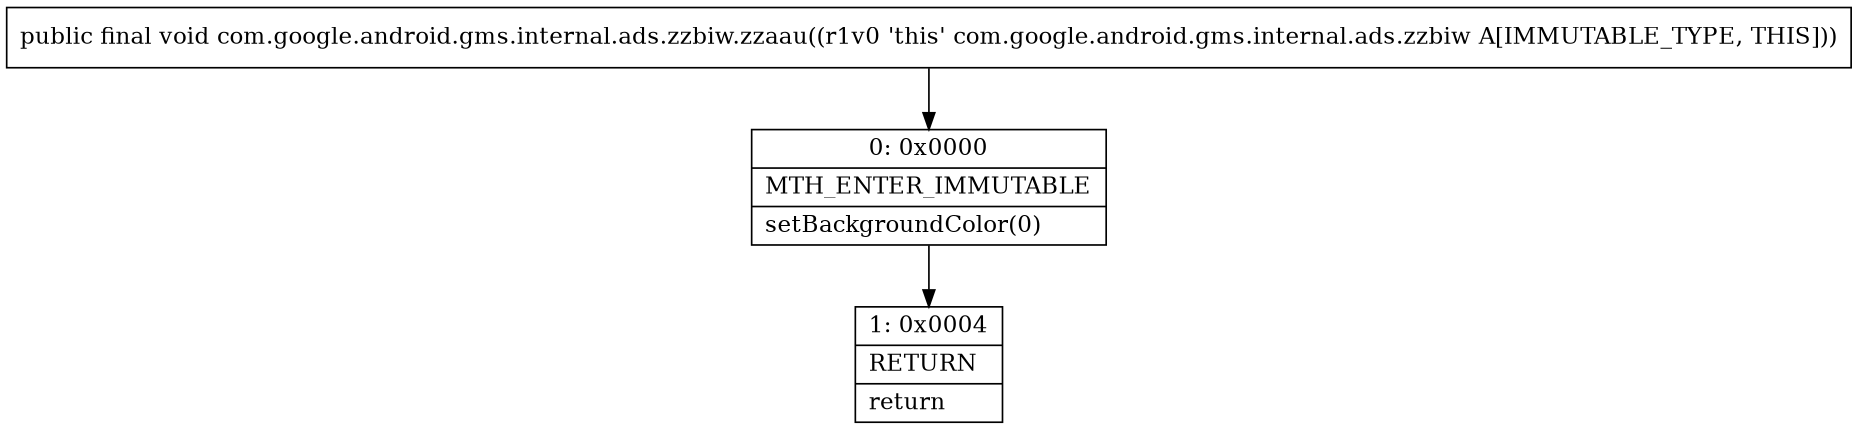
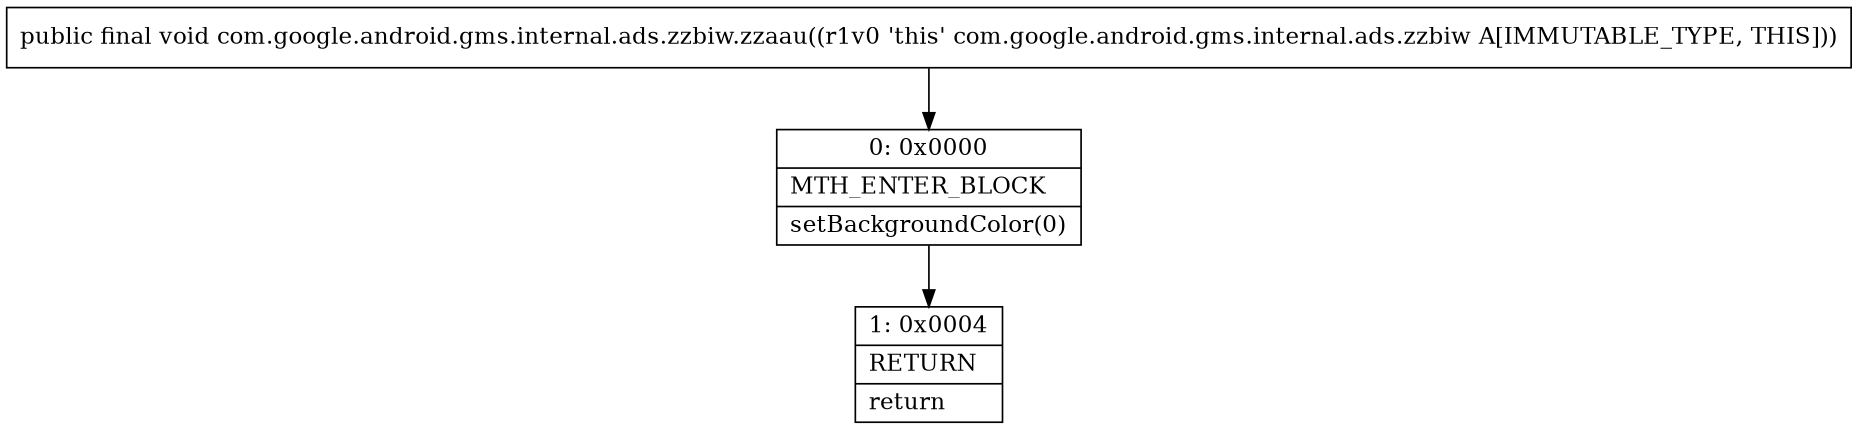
node "0: 0x0000": text "MTH_ENTER_IMMUTABLE" -> "MTH_ENTER_BLOCK"
